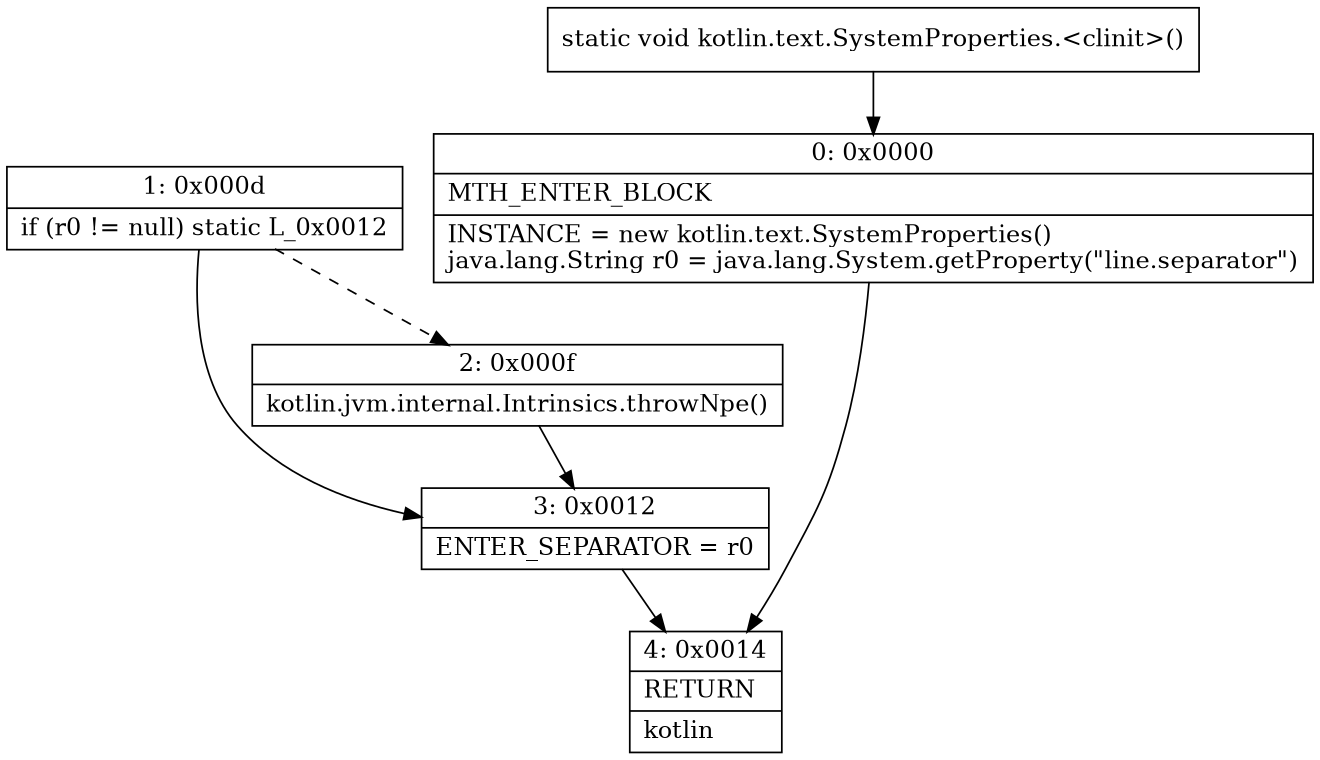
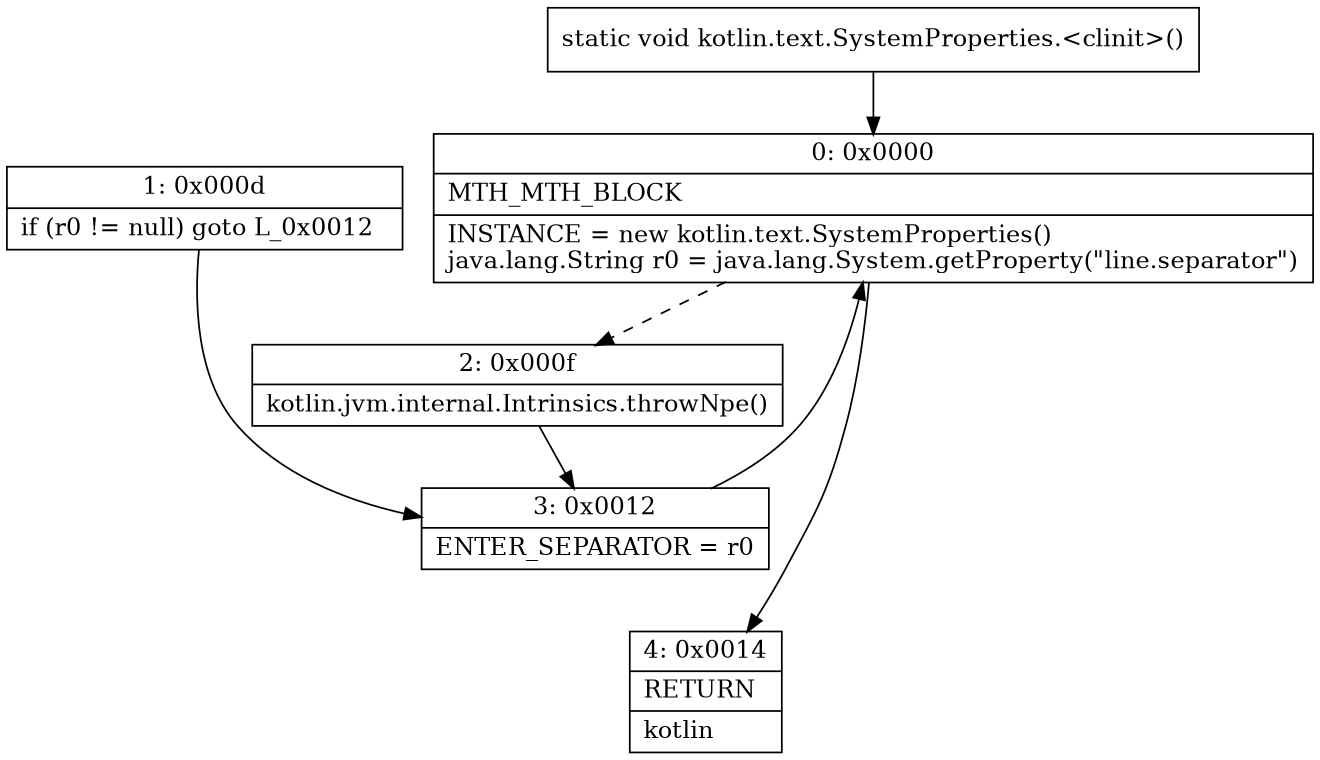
node "0: 0x0000": text "MTH_ENTER_BLOCK" -> "MTH_MTH_BLOCK"
node "1: 0x000d": text "if (r0 != null) static L_0x0012" -> "if (r0 != null) goto L_0x0012"
edge "1: 0x000d" -> "2: 0x000f": now "0: 0x0000" -> "2: 0x000f"
edge "3: 0x0012" -> "4: 0x0014": now "3: 0x0012" -> "0: 0x0000"
